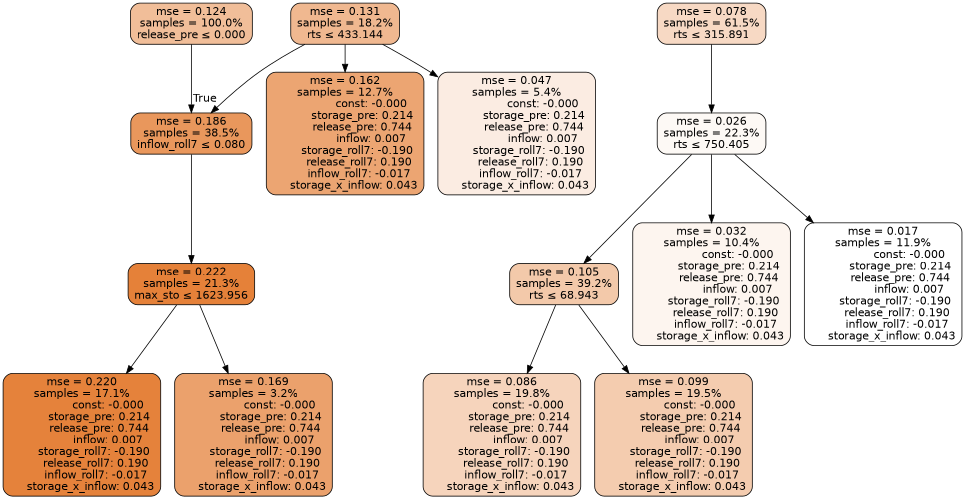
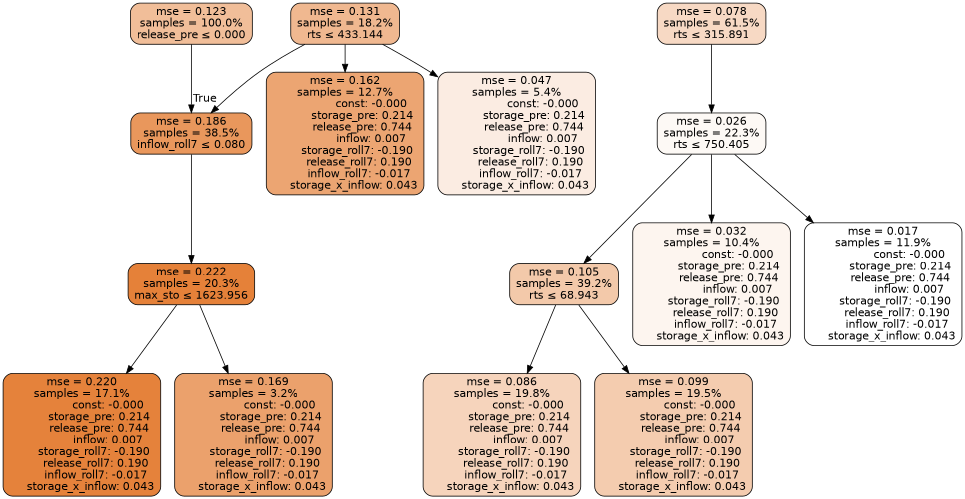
node "mse = 0.124 samples = 100.0% release_pre ≤ 0.000": label "mse = 0.124 samples = 100.0% release_pre ≤ 0.000" -> "mse = 0.123 samples = 100.0% release_pre ≤ 0.000"
node "mse = 0.222 samples = 21.3% max_sto ≤ 1623.956": label "mse = 0.222 samples = 21.3% max_sto ≤ 1623.956" -> "mse = 0.222 samples = 20.3% max_sto ≤ 1623.956"
